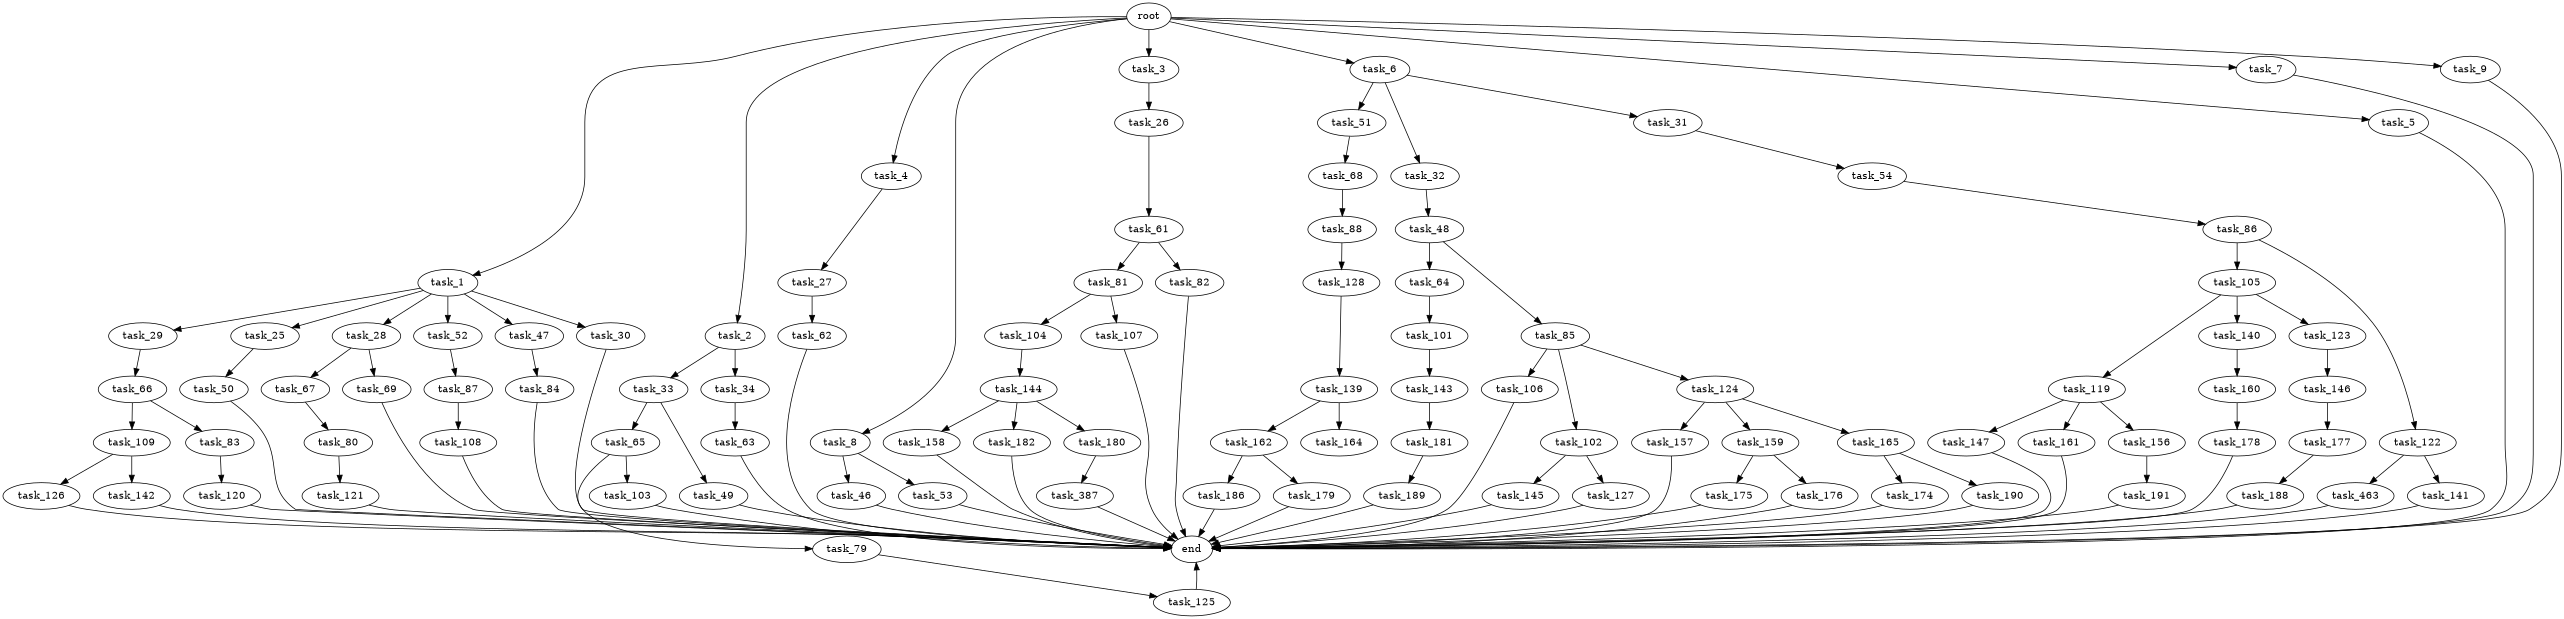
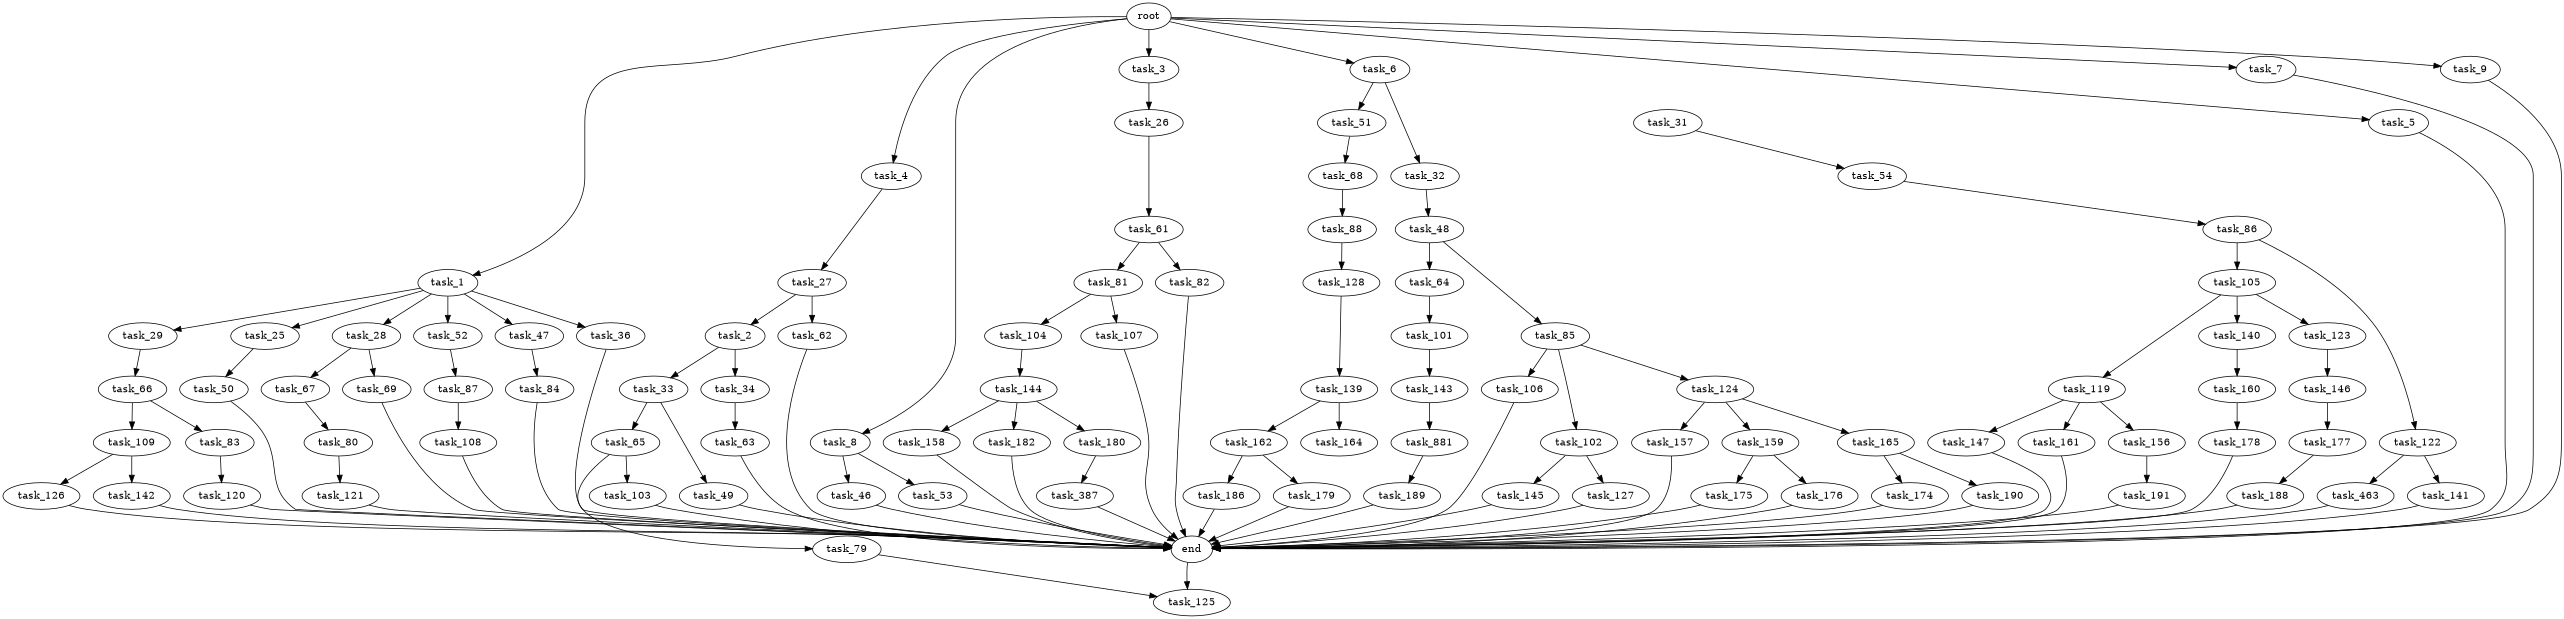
edge "root" -> "task_2": now "task_27" -> "task_2"
edge "task_6" -> "task_31": removed
node "task_30": label "task_30" -> "task_36"
node "task_181": label "task_181" -> "task_881"
edge "task_125" -> "end": reversed
